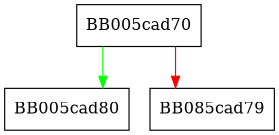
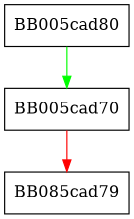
edge "BB005cad70" -> "BB005cad80": reversed
